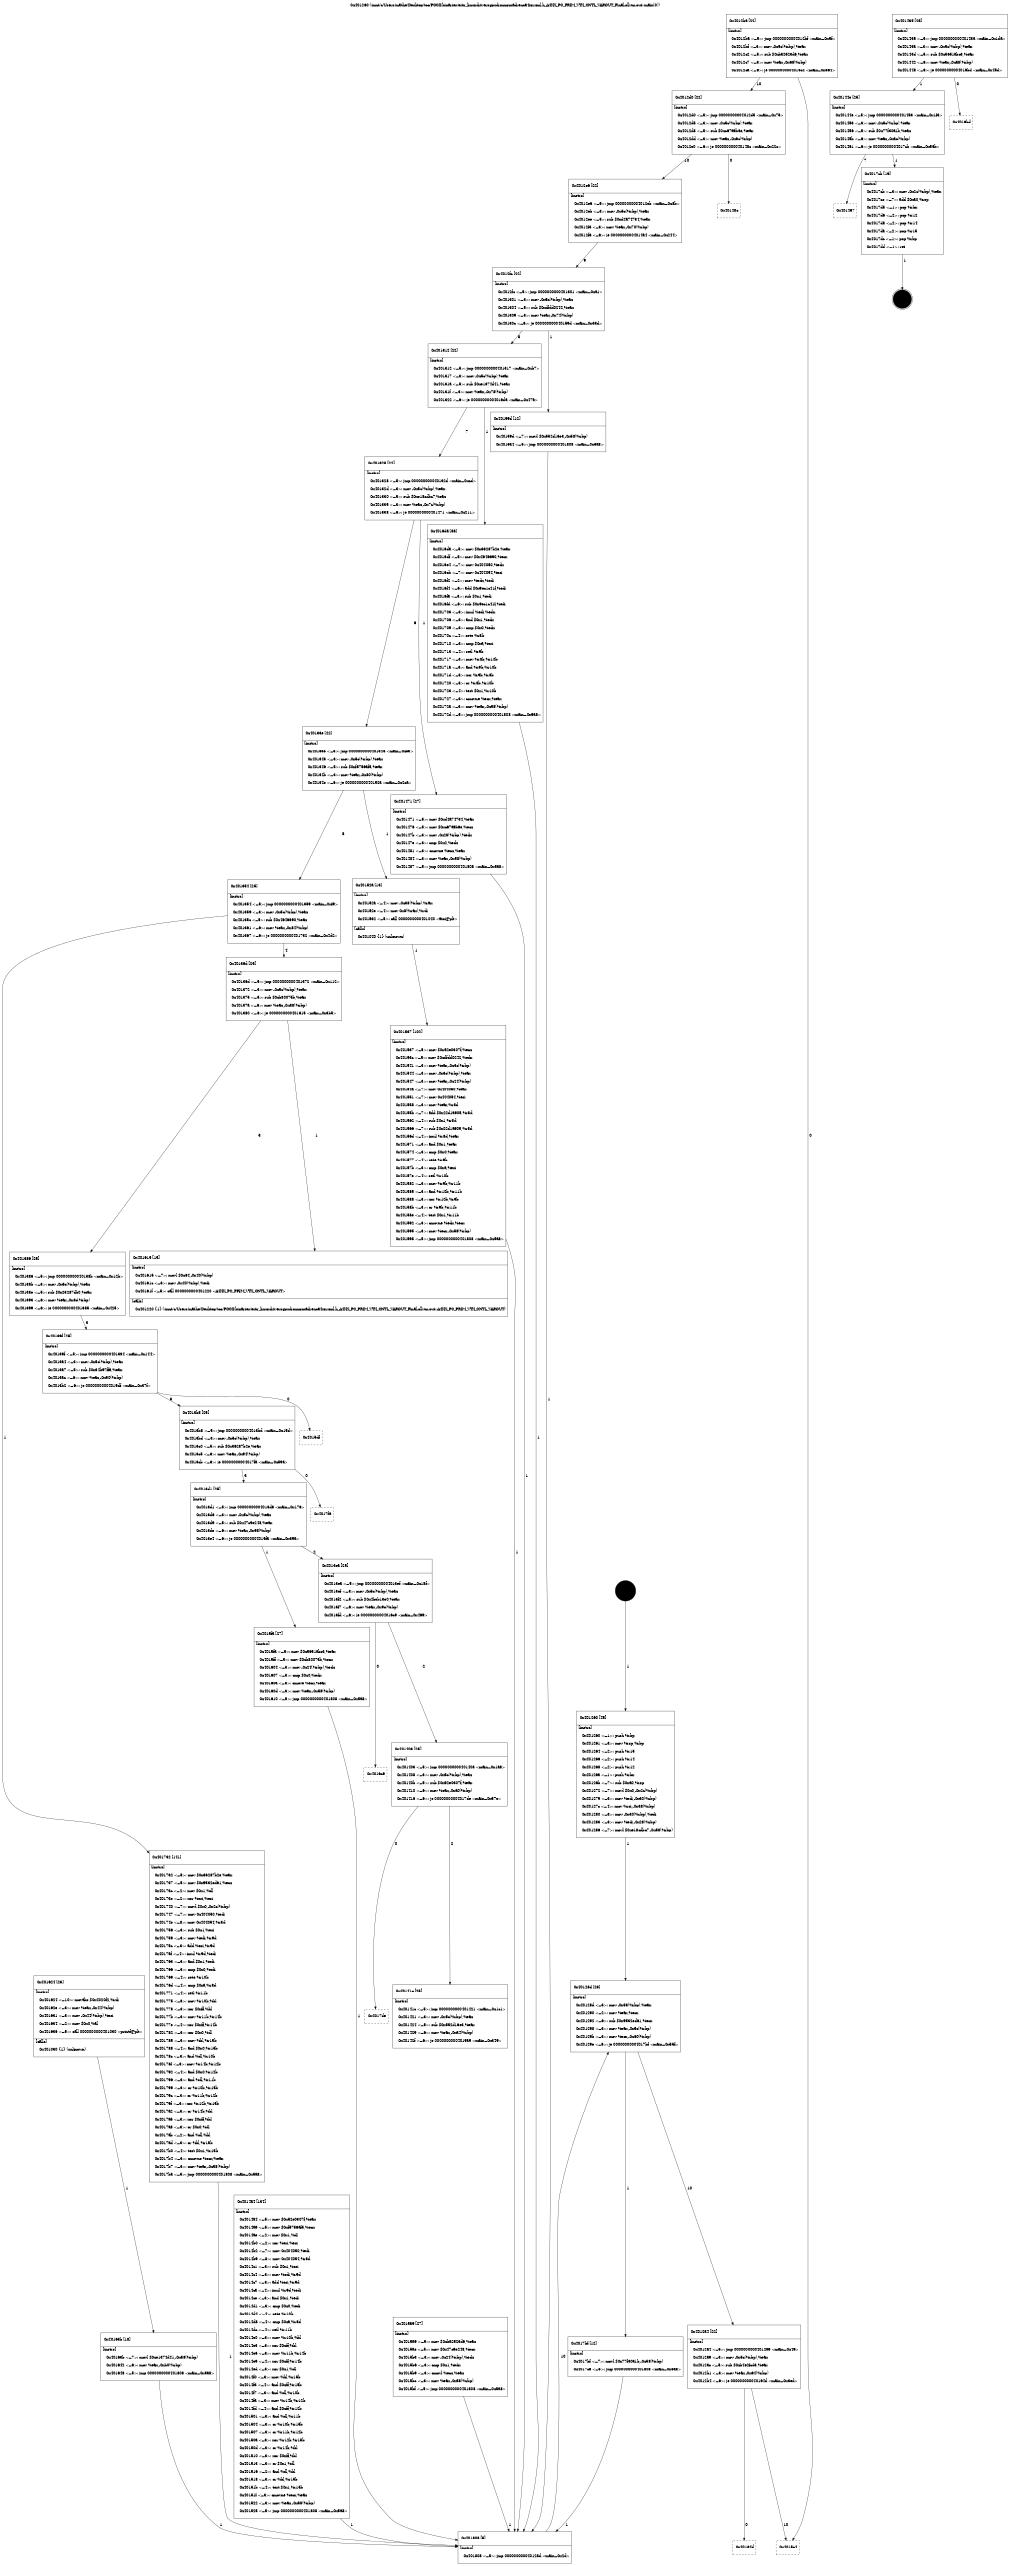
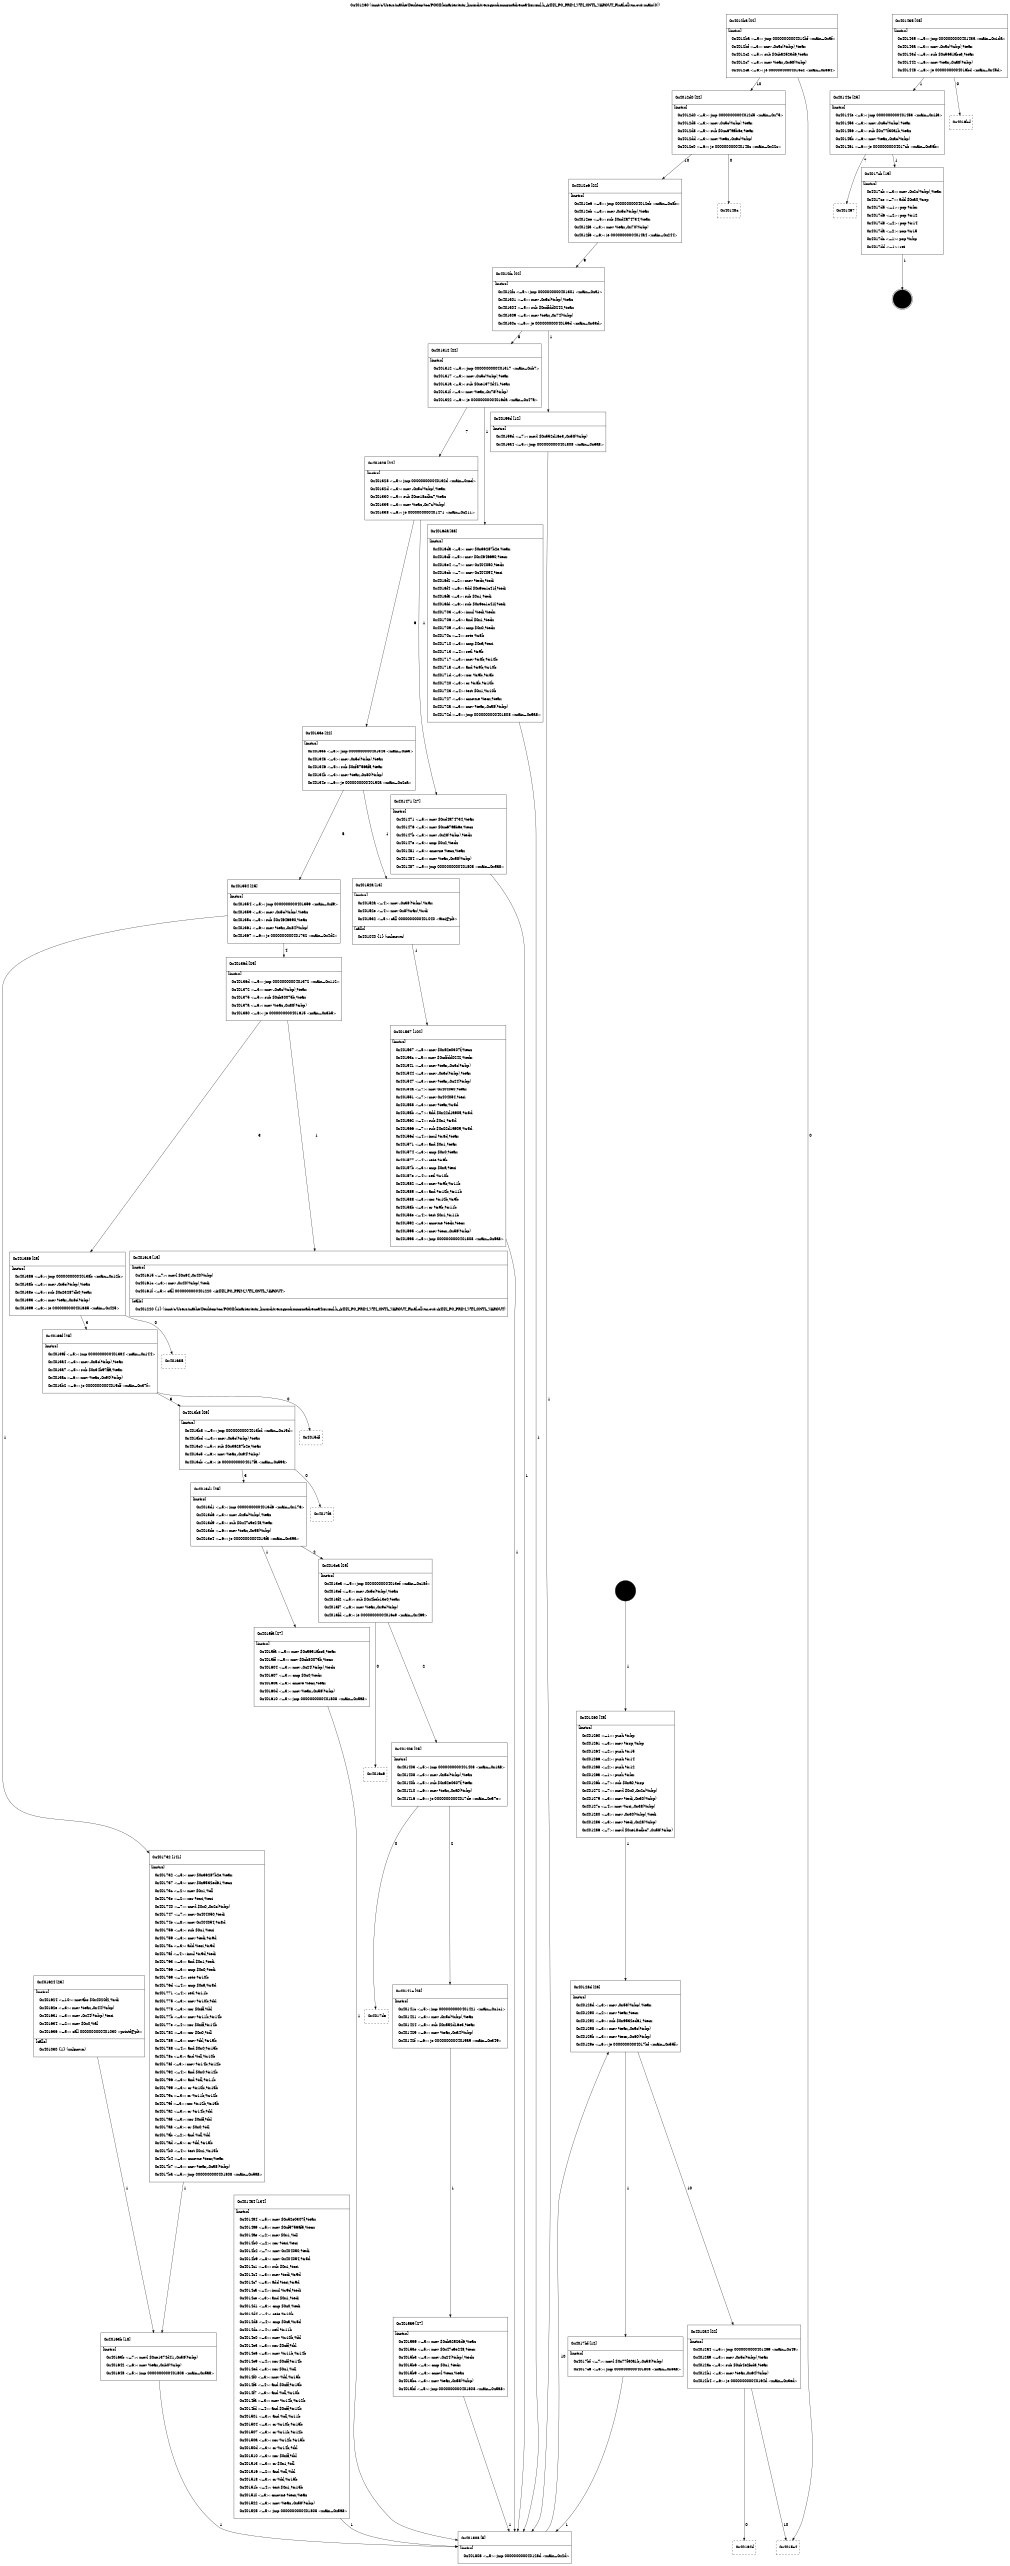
node "0x401685": added
edge "0x40141c [25]" -> "0x4015a9 [27]": added, label "1"
edge "0x401732 [141]" -> "0x401808 [5]": now "0x401732 [141]" -> "0x40163b [18]"
